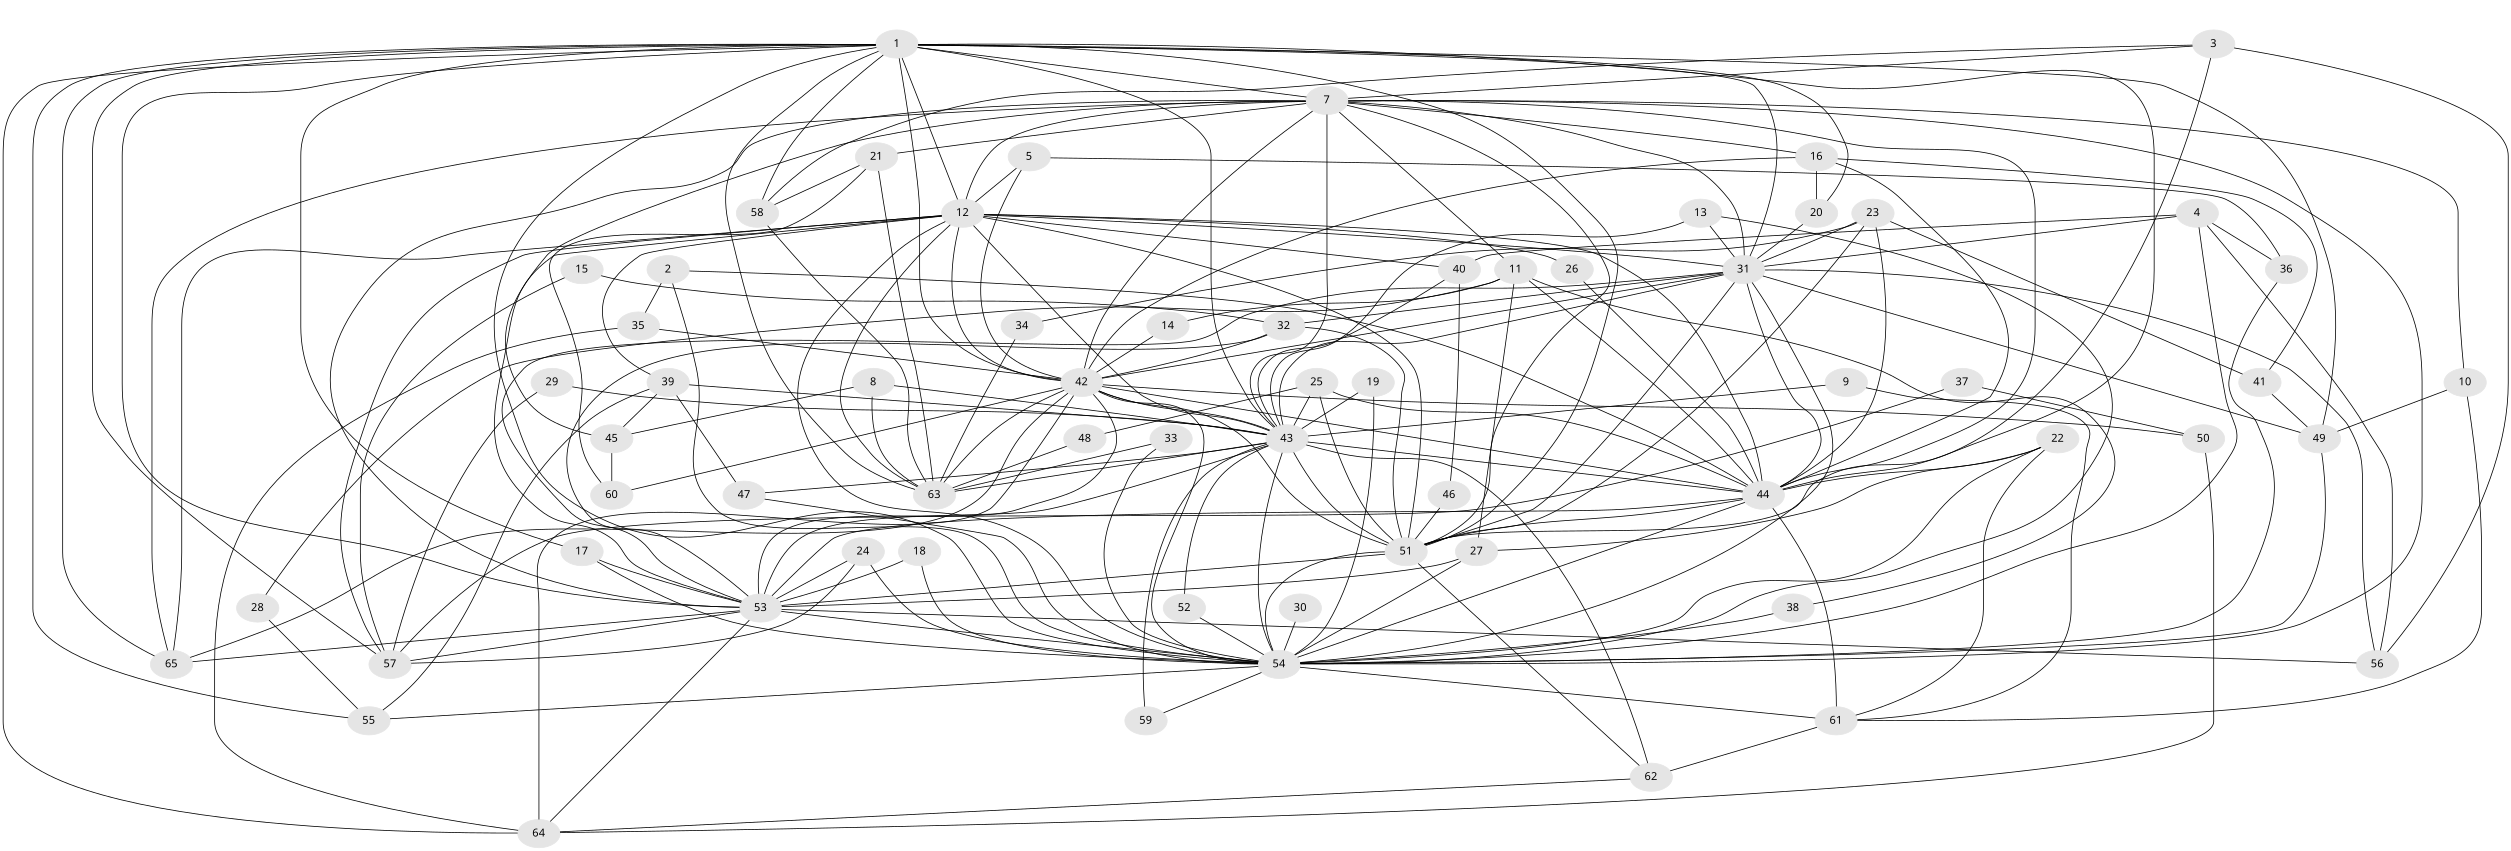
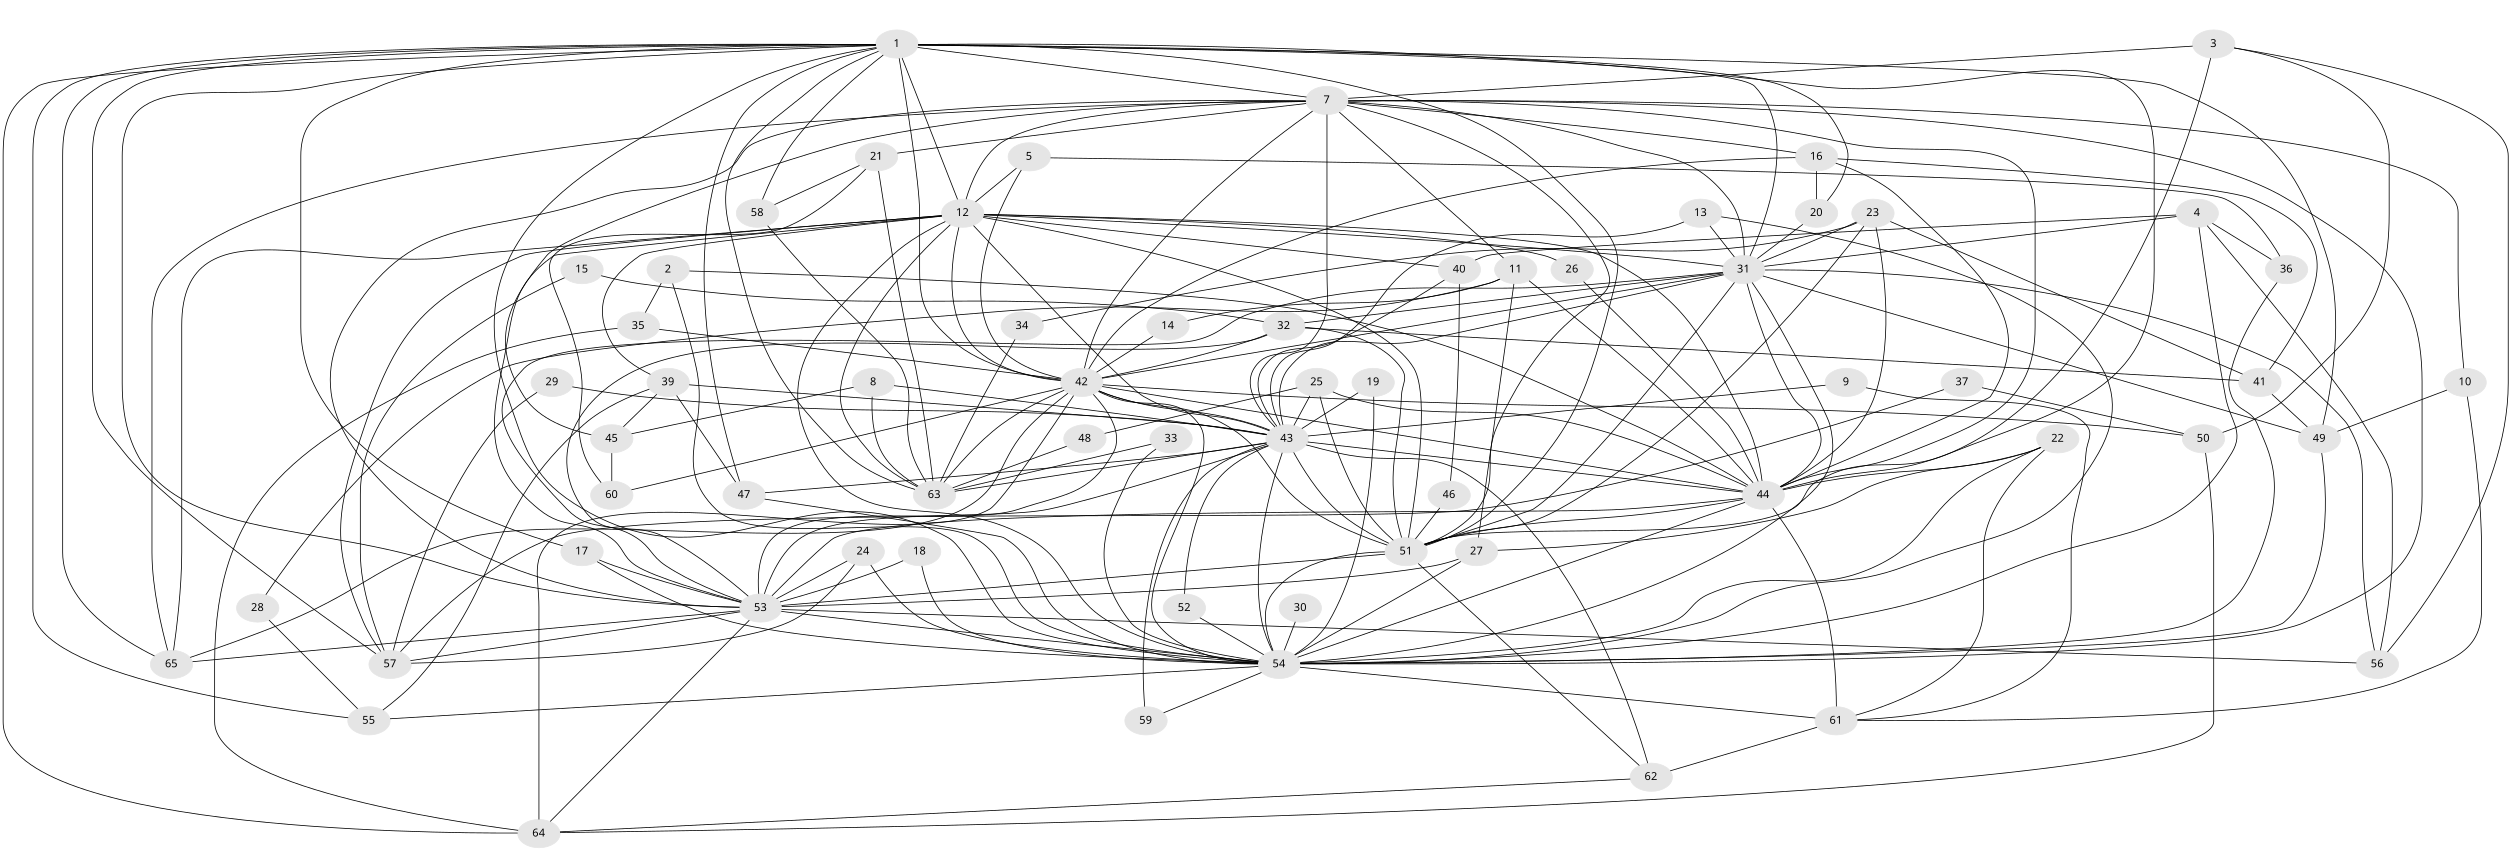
edge "3" -- "58": now "3" -- "50"
edge "1" -- "43": now "1" -- "47"
edge "32" -- "41": added
node "38": removed
